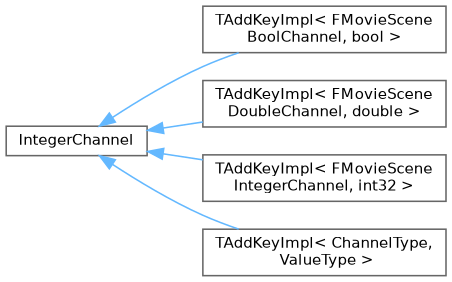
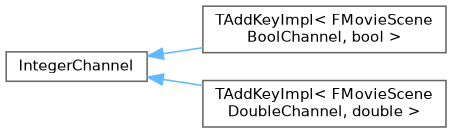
node "TAddKeyImpl< FMovieScene IntegerChannel, int32 >": removed
node "TAddKeyImpl< ChannelType, ValueType >": removed
